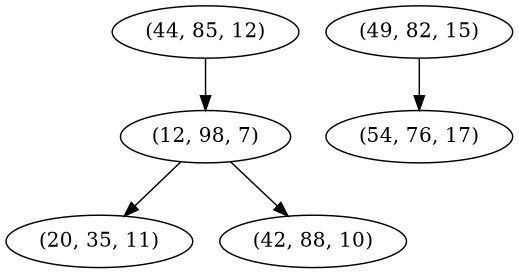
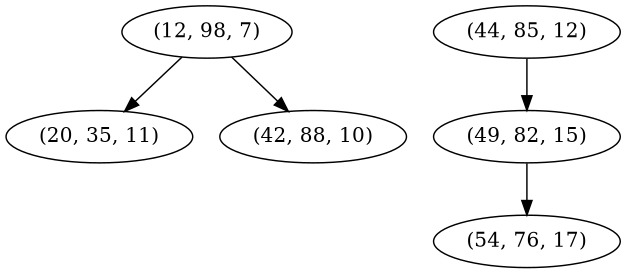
edge "(44, 85, 12)" -> "(12, 98, 7)": now "(44, 85, 12)" -> "(49, 82, 15)"
